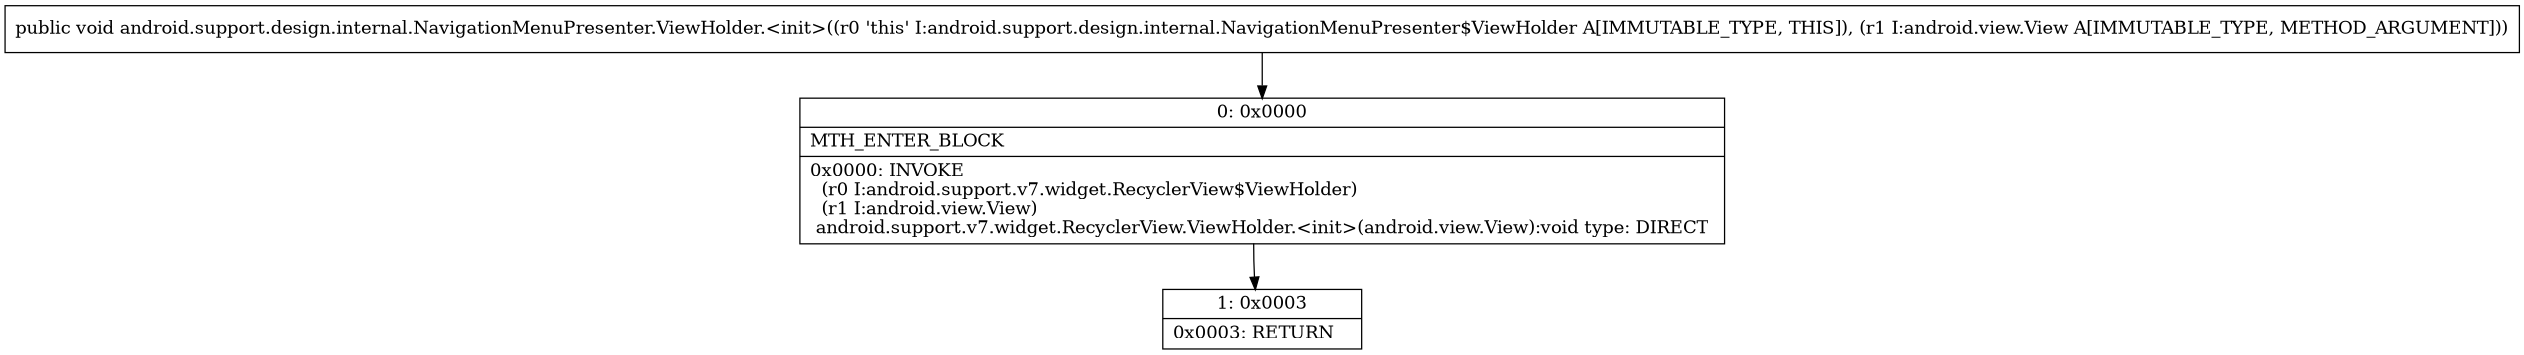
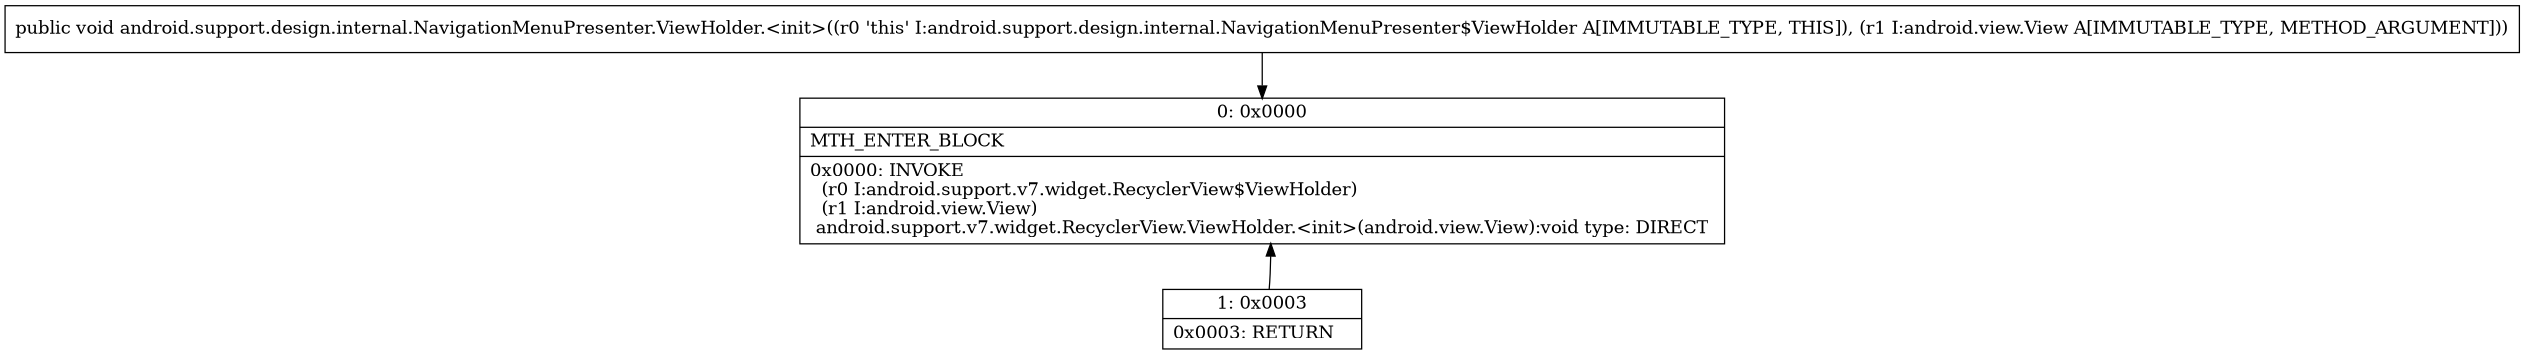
edge "0: 0x0000" -> "1: 0x0003": reversed
